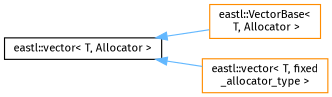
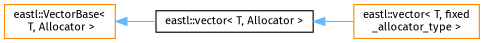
edge "eastl::VectorBase< T, Allocator >" -> "eastl::vector< T, Allocator >": reversed
